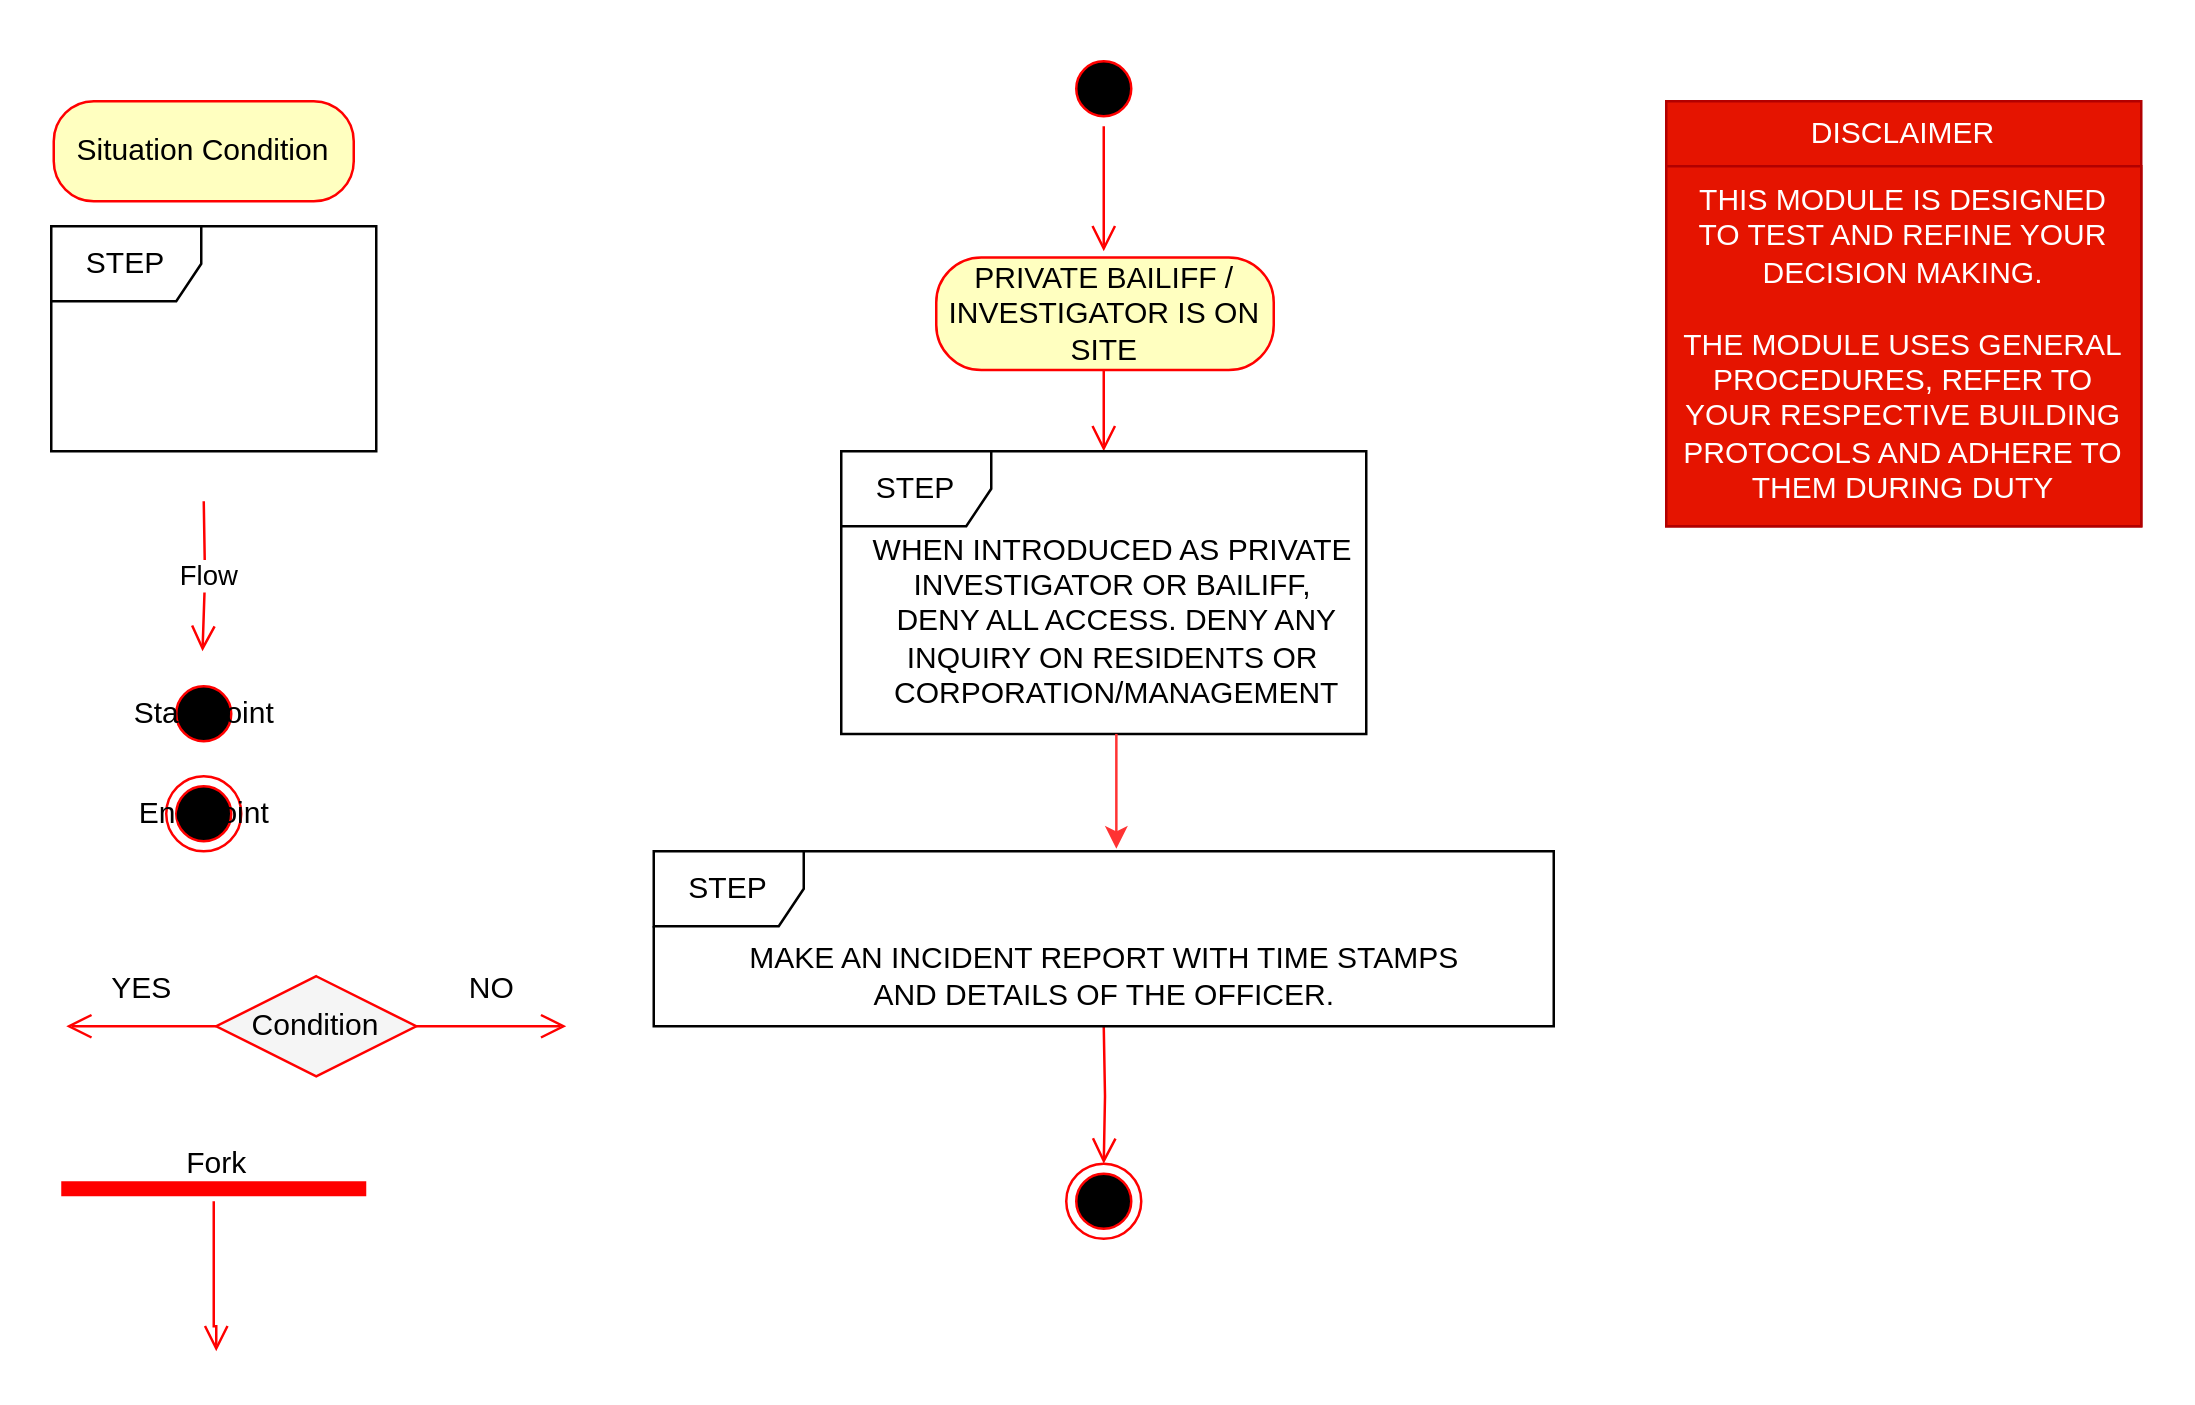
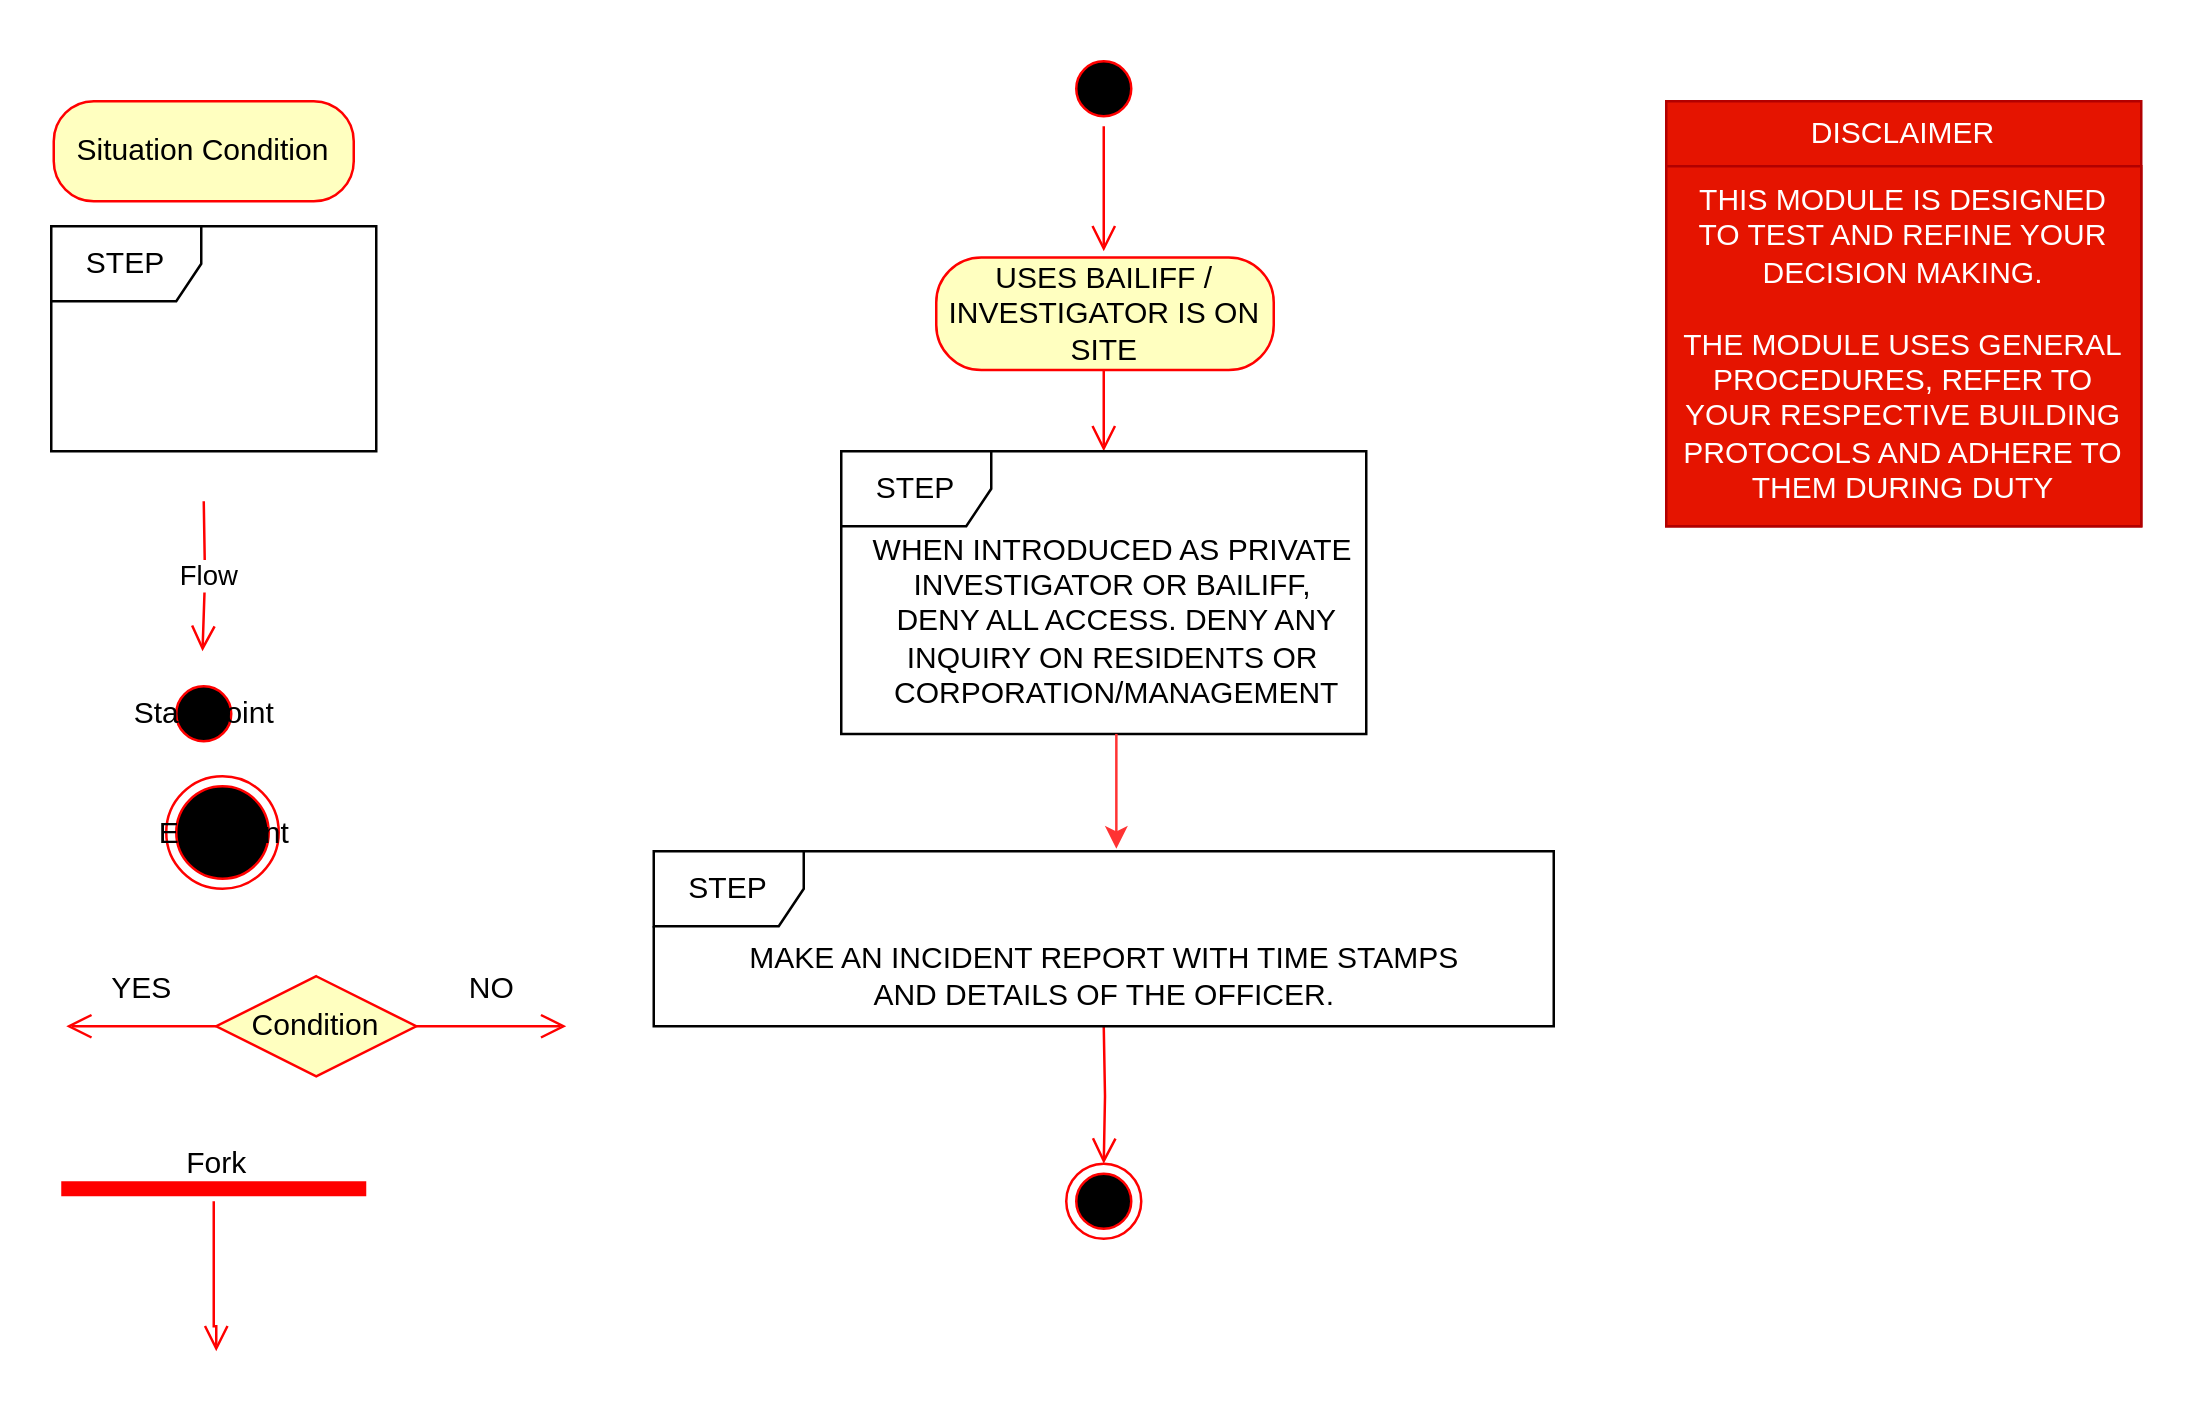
node "PRIVATE BAILIFF / INVESTIGATOR IS ON SITE": label "PRIVATE BAILIFF / INVESTIGATOR IS ON SITE" -> "USES BAILIFF / INVESTIGATOR IS ON SITE"
node "End Point": size 75x75 -> 113x113
node "Condition": fillcolor #f5f5f5 -> #ffffc0
